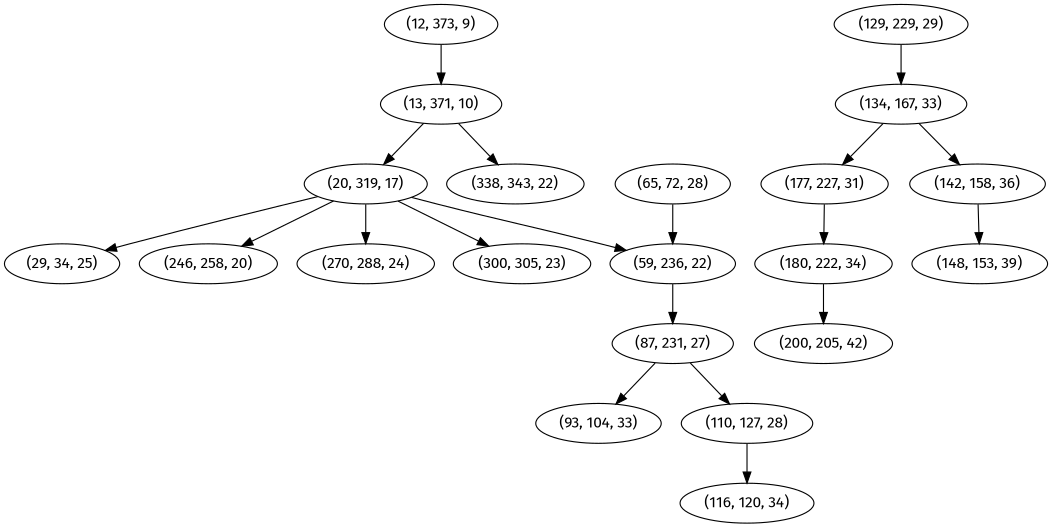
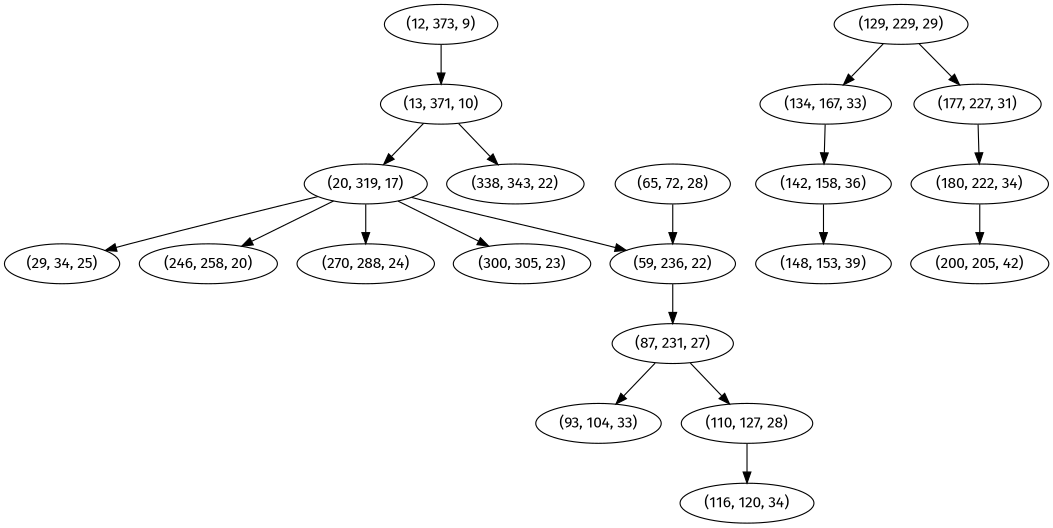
edge "(134, 167, 33)" -> "(177, 227, 31)": now "(129, 229, 29)" -> "(177, 227, 31)"
